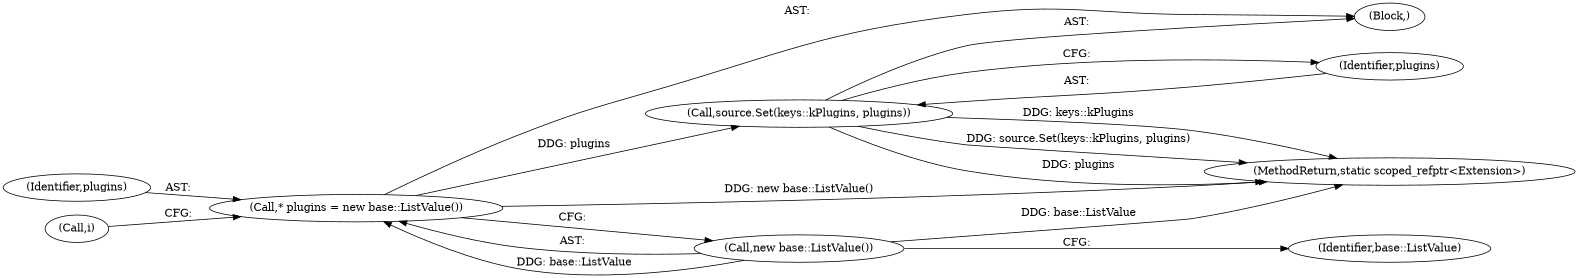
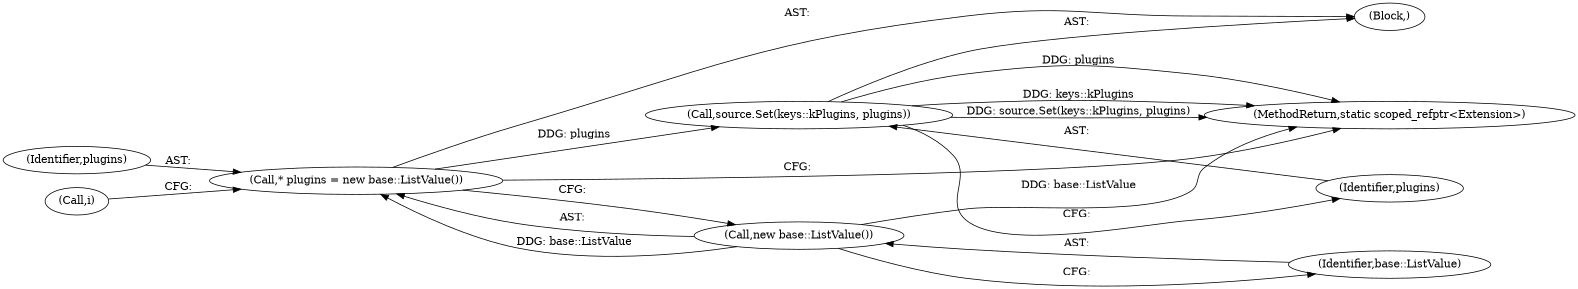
edge "(Call,* plugins = new base::ListValue())" -> "(MethodReturn,static scoped_refptr<Extension>)": label "DDG: new base::ListValue()" -> "CFG: "
edge "(Identifier,base::ListValue)" -> "(Call,new base::ListValue())": added, label "AST:"
